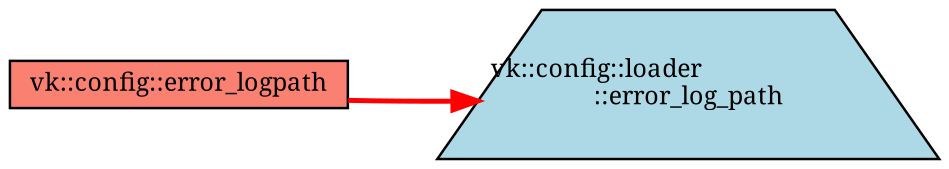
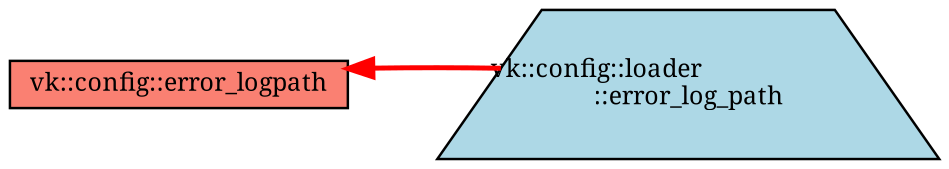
edge "vk::config::error_logpath" -> "vk::config::loader ::error_log_path": reversed
